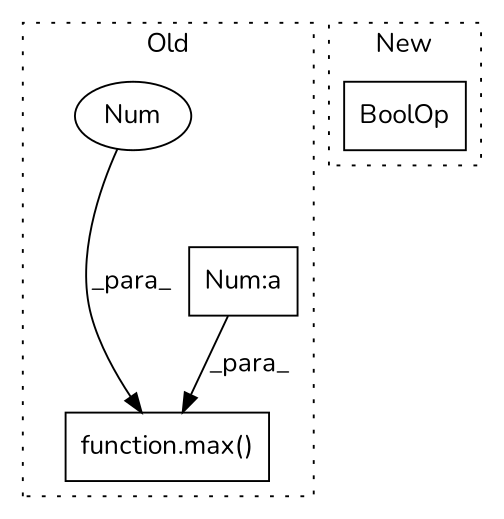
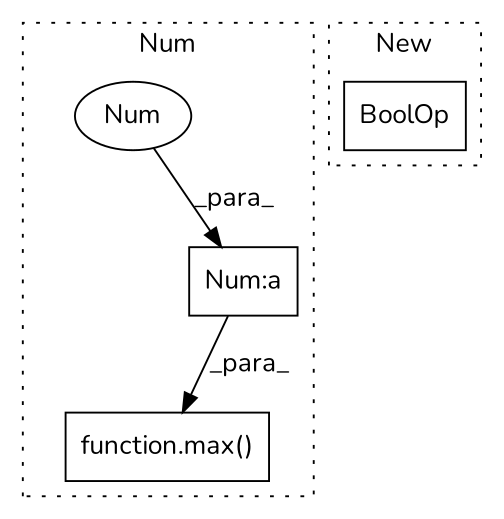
cluster "Old": label "Old" -> "Num"
edge "Num" -> "function.max()": now "Num" -> "Num:a"
